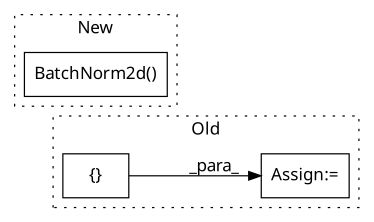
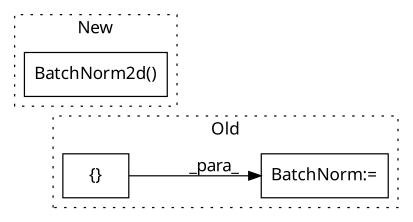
node "Assign:=": label "Assign:=" -> "BatchNorm:="
